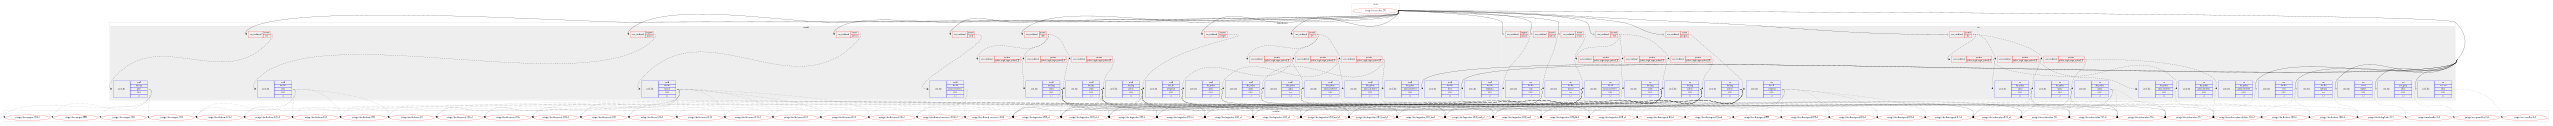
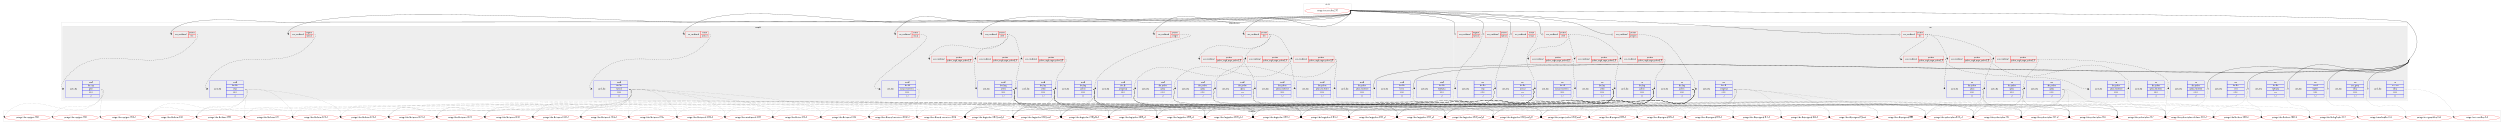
node "portage://dev-cpp/gtest-9999": removed
node "portage://dev-libs/openssl-3.0.14": label "portage://dev-libs/openssl-3.0.14" -> "portage://dev-virtual/openssl-3.0.14"
node "portage://dev-lang/python-3.13.0_beta3": label "portage://dev-lang/python-3.13.0_beta3" -> "portage://dev-postgres/python-3.13.0_beta3"
